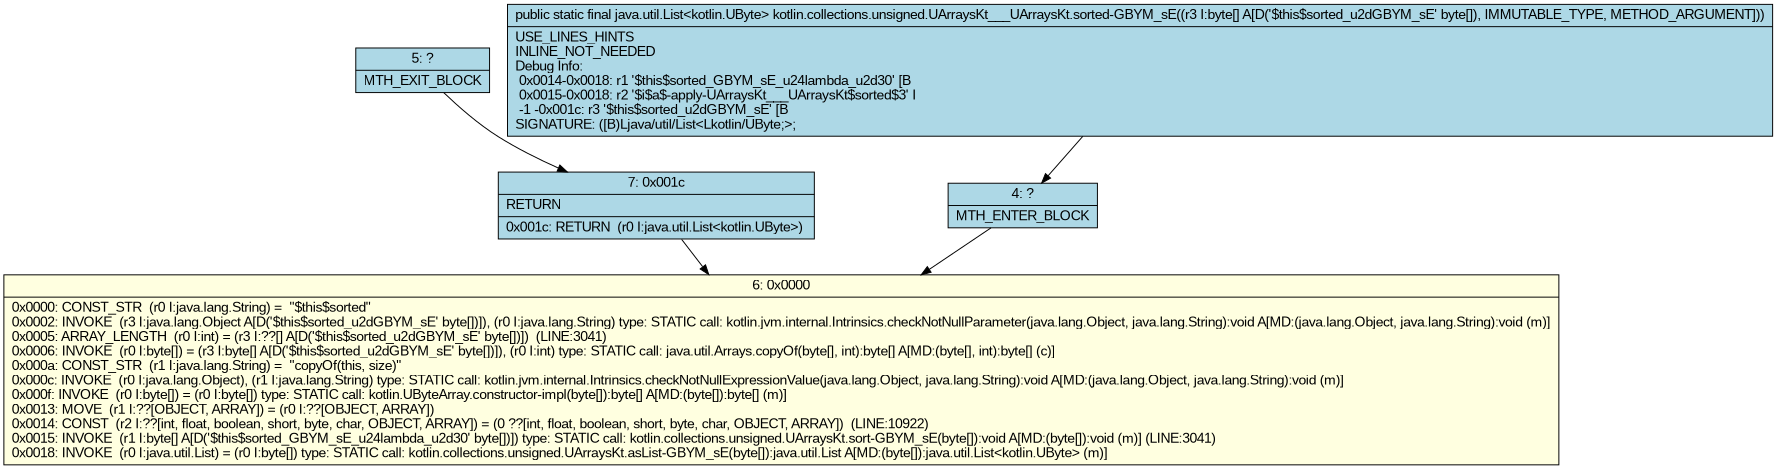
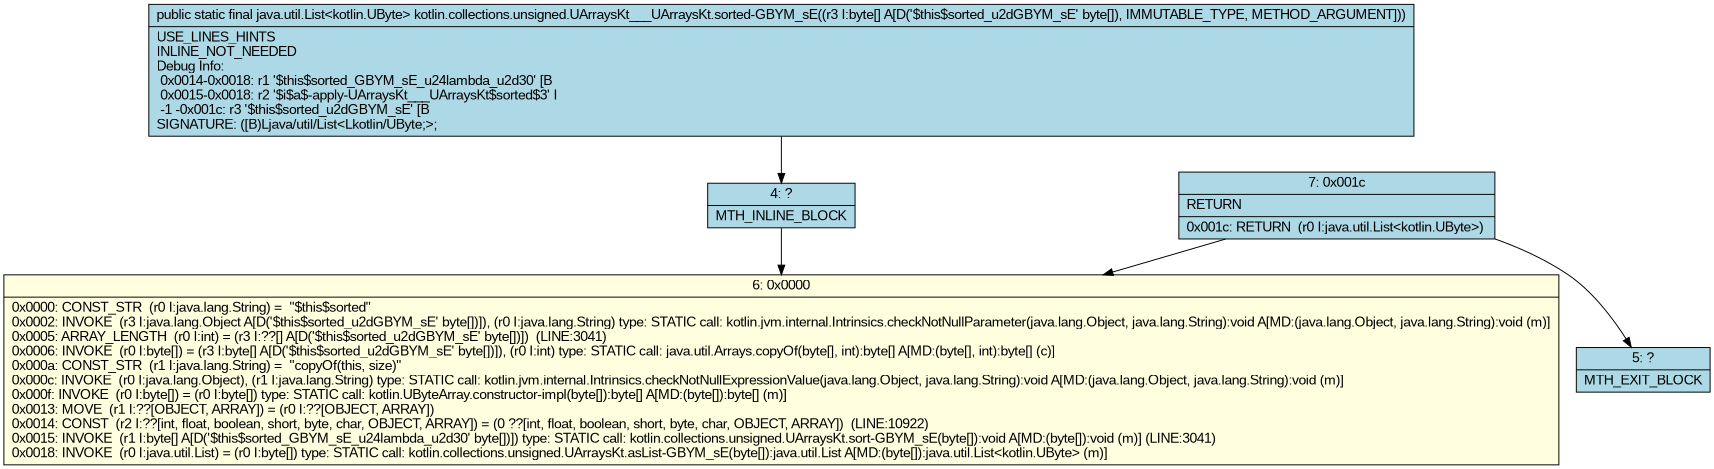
edge "5: ?" -> "7: 0x001c": reversed
node "4: ?": text "MTH_ENTER_BLOCK" -> "MTH_INLINE_BLOCK"
